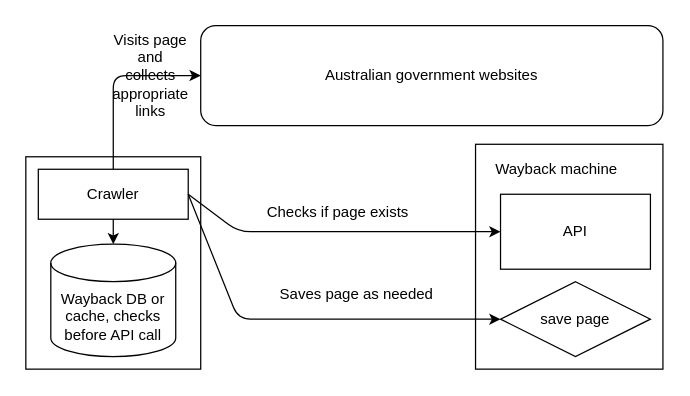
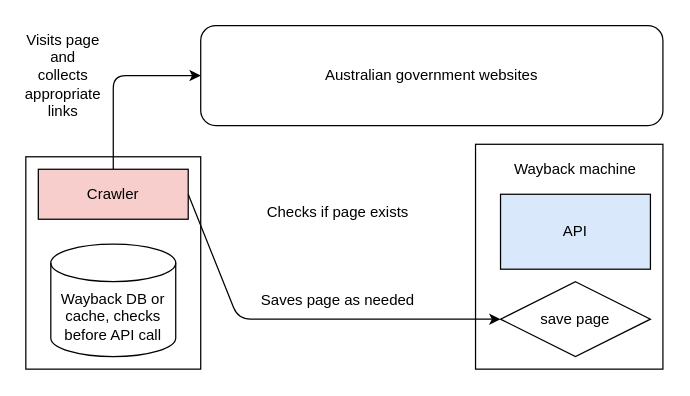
node "Visits page and collects appropriate links": moved (151, 76) -> (63, 76)
node "Wayback machine": moved (557, 169) -> (576, 169)
node "Crawler": fillcolor #ffffff -> #f8cecc
edge "Crawler" -> "Wayback DB or cache, checks before API call": removed
edge "Crawler" -> "API": removed
node "API": fillcolor #ffffff -> #dae8fc
node "Saves page as needed": moved (357, 294) -> (338, 301)
